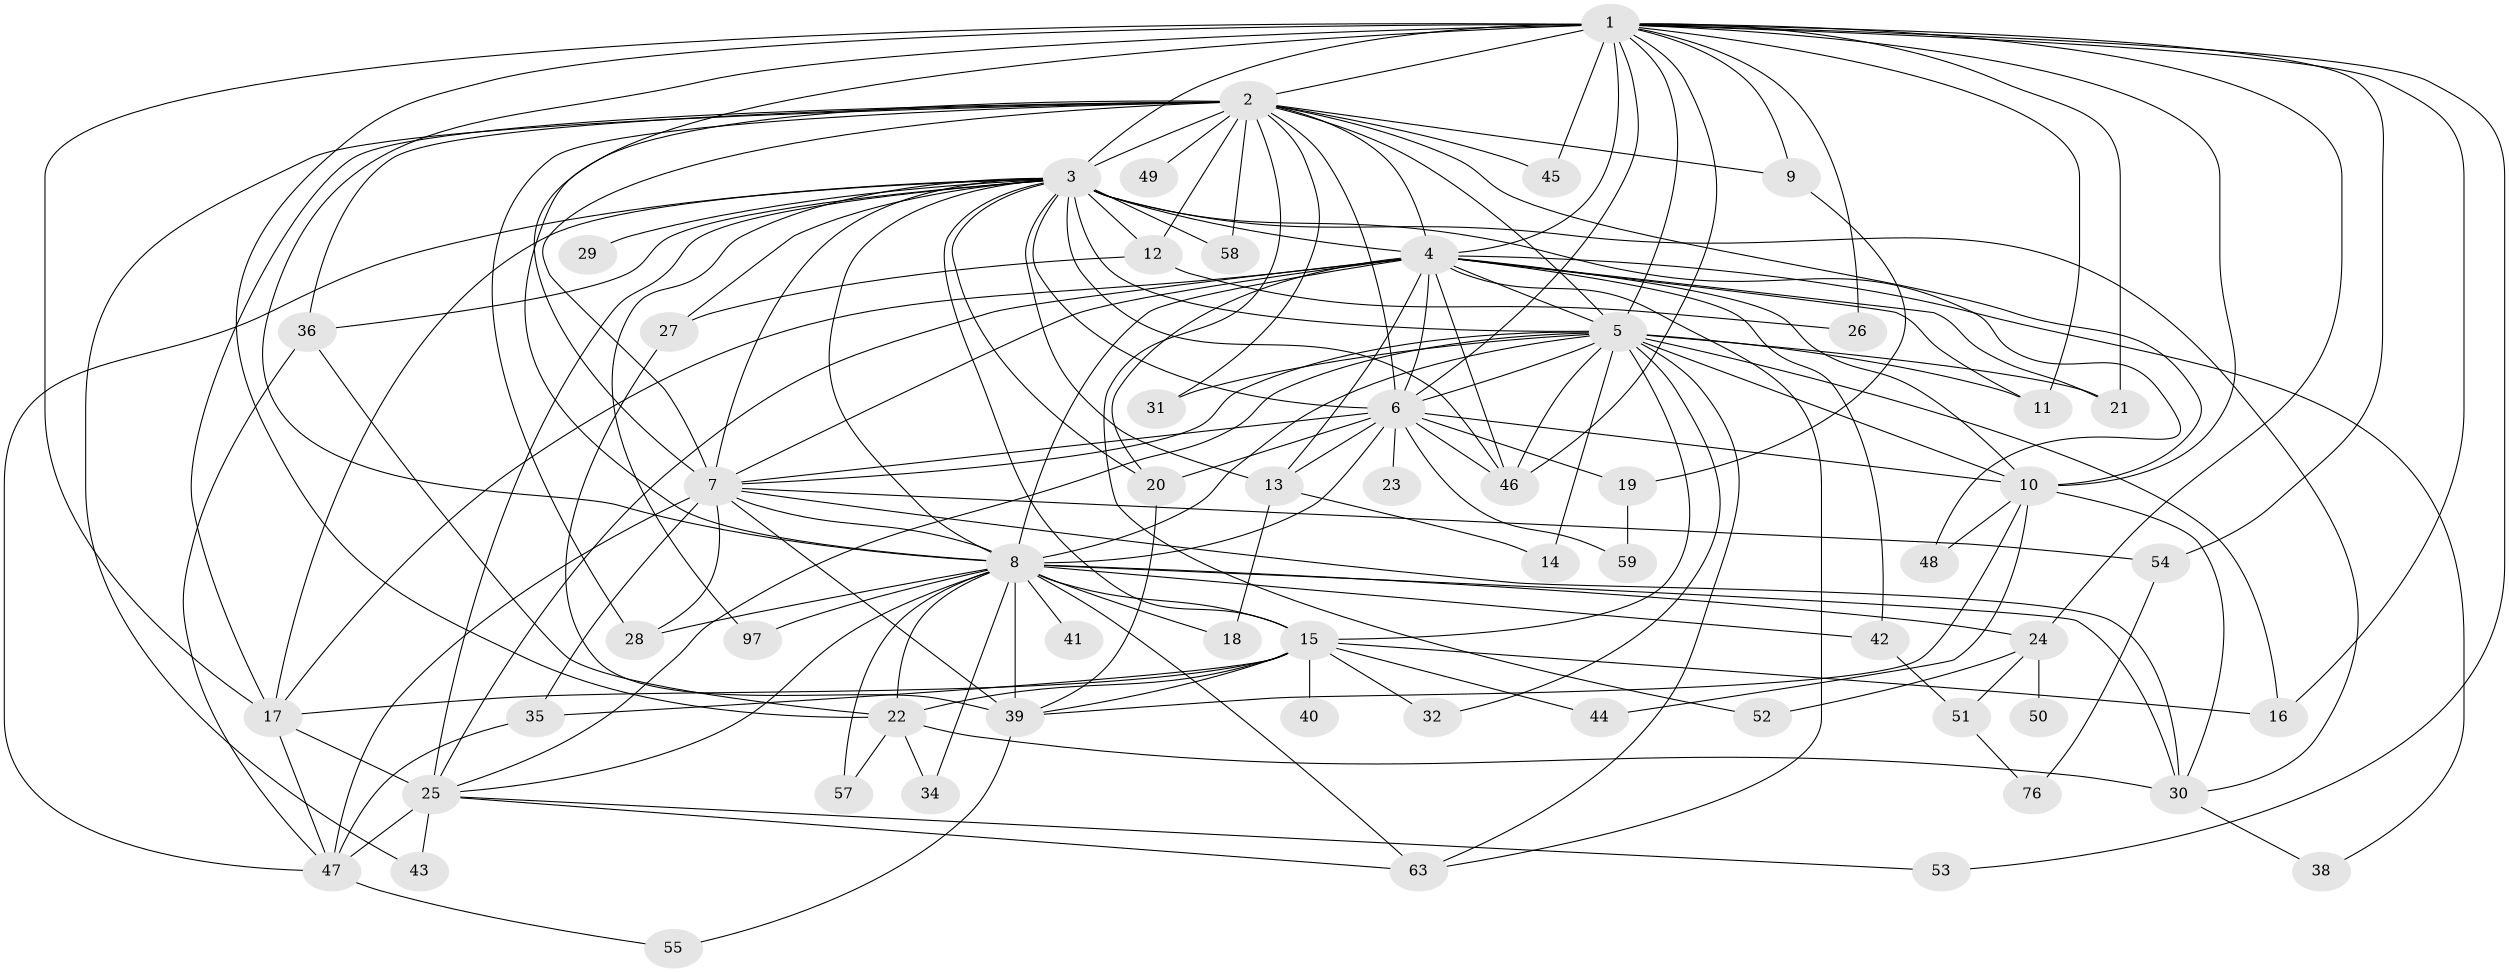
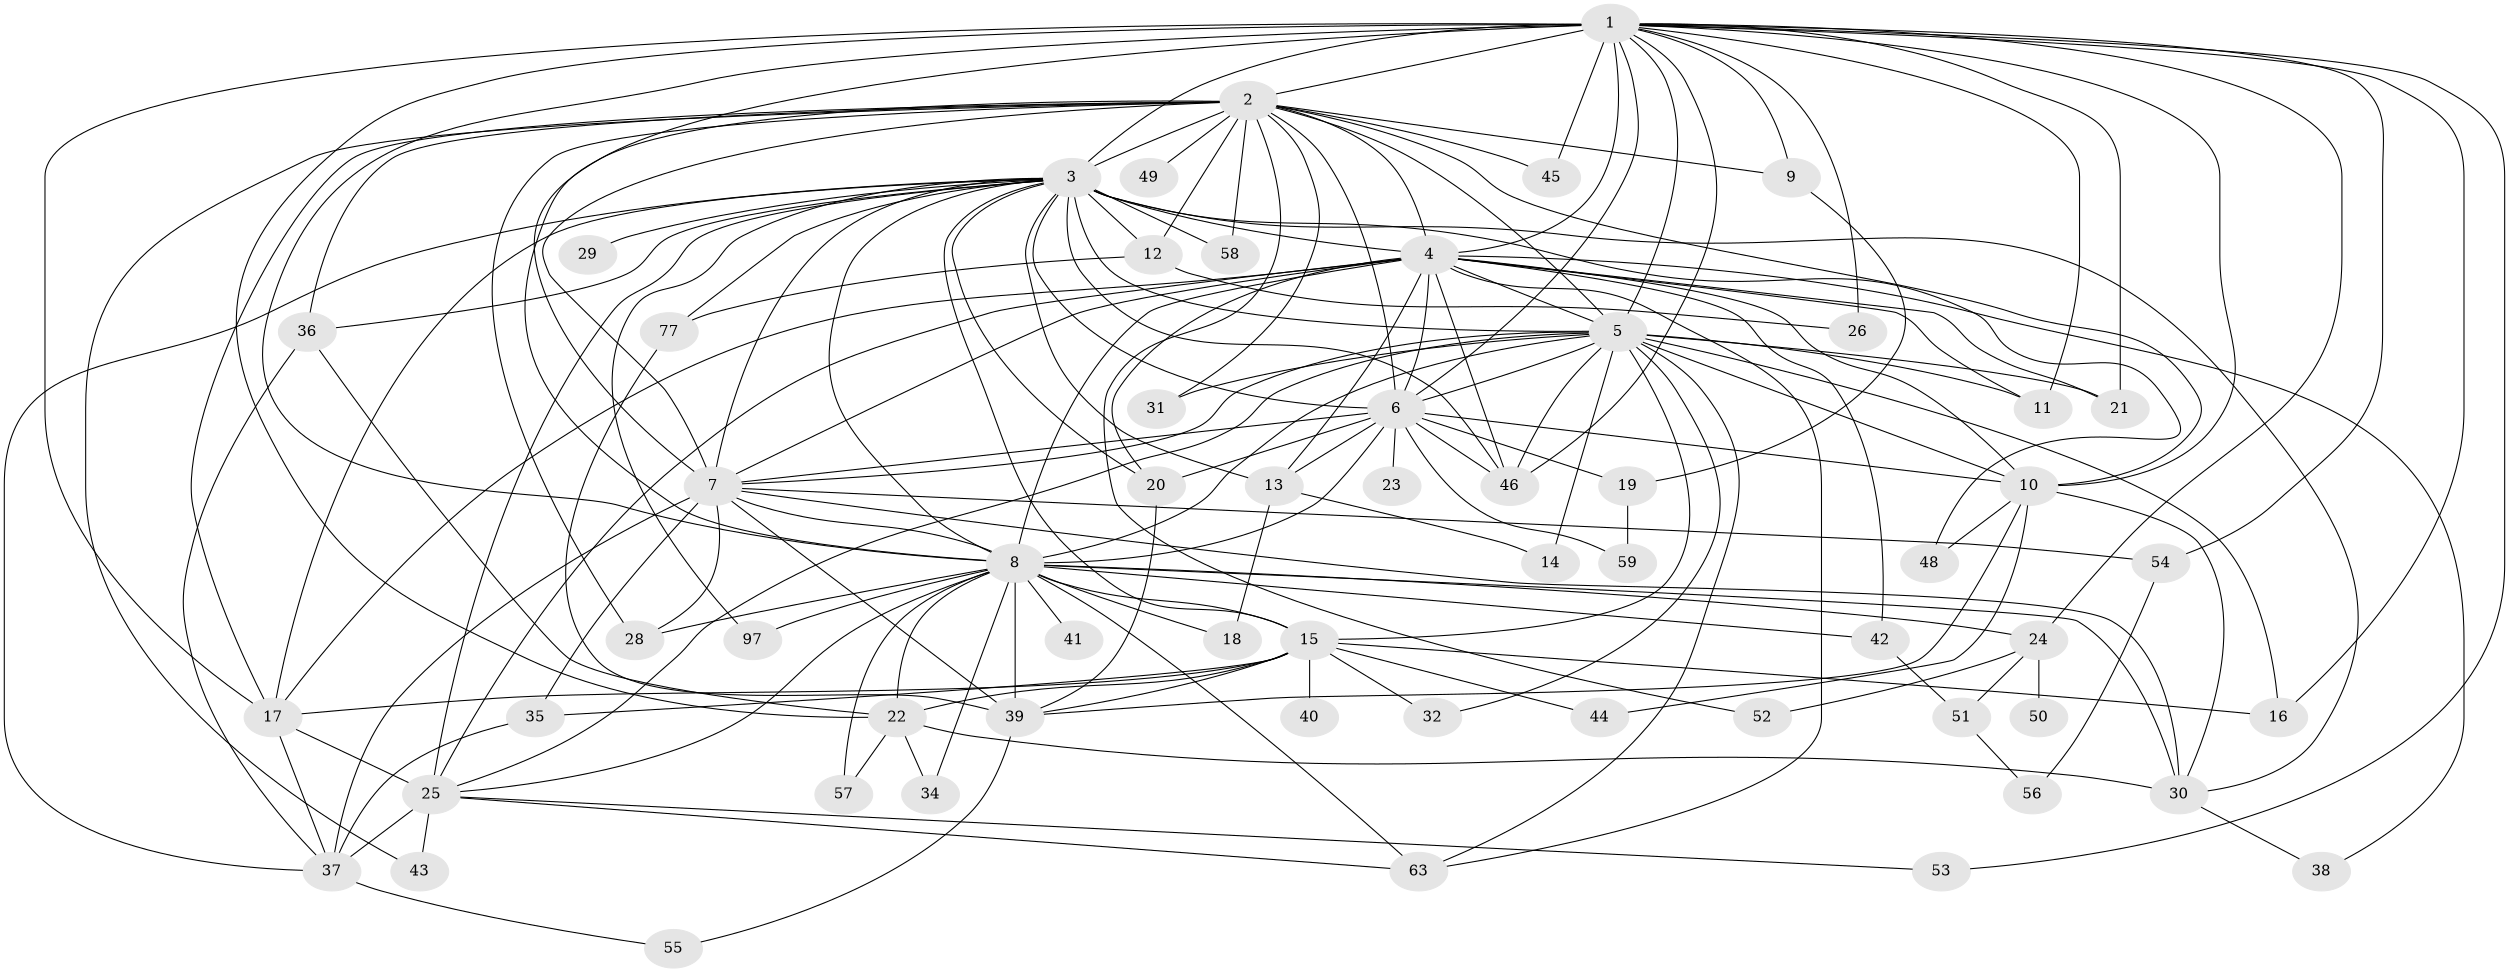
node "27": label "27" -> "77"
node "76": label "76" -> "56"
node "47": label "47" -> "37"
